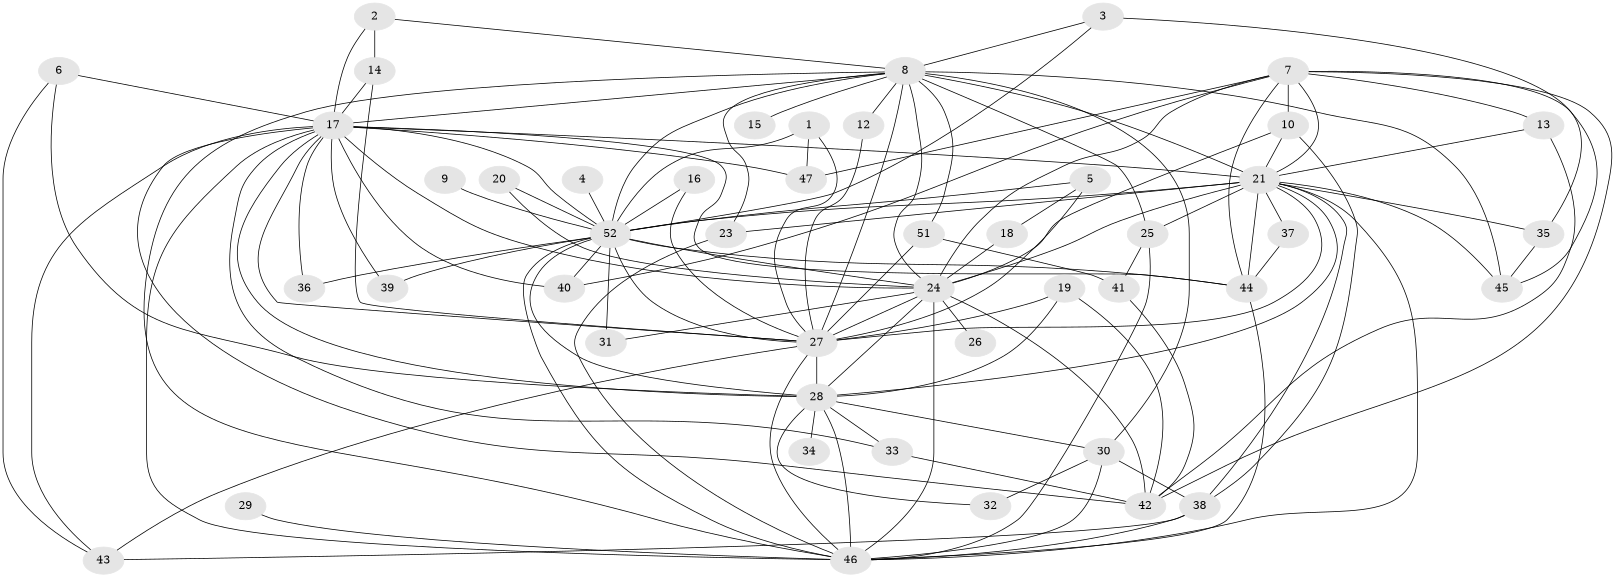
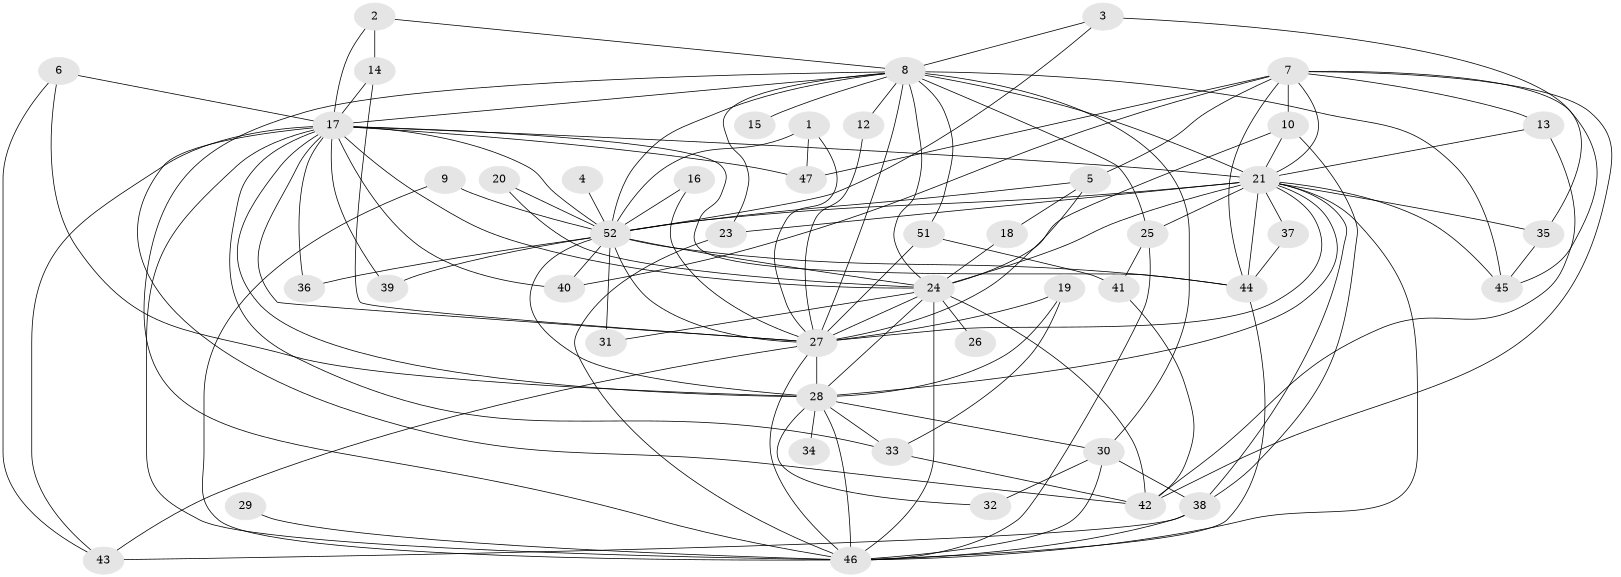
edge "7" -- "24": now "7" -- "5"
edge "19" -- "42": now "19" -- "33"
edge "52" -- "46": now "9" -- "46"
